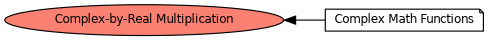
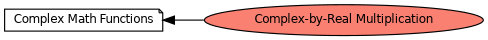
edge "Complex Math Functions" -> "Complex-by-Real Multiplication": reversed
